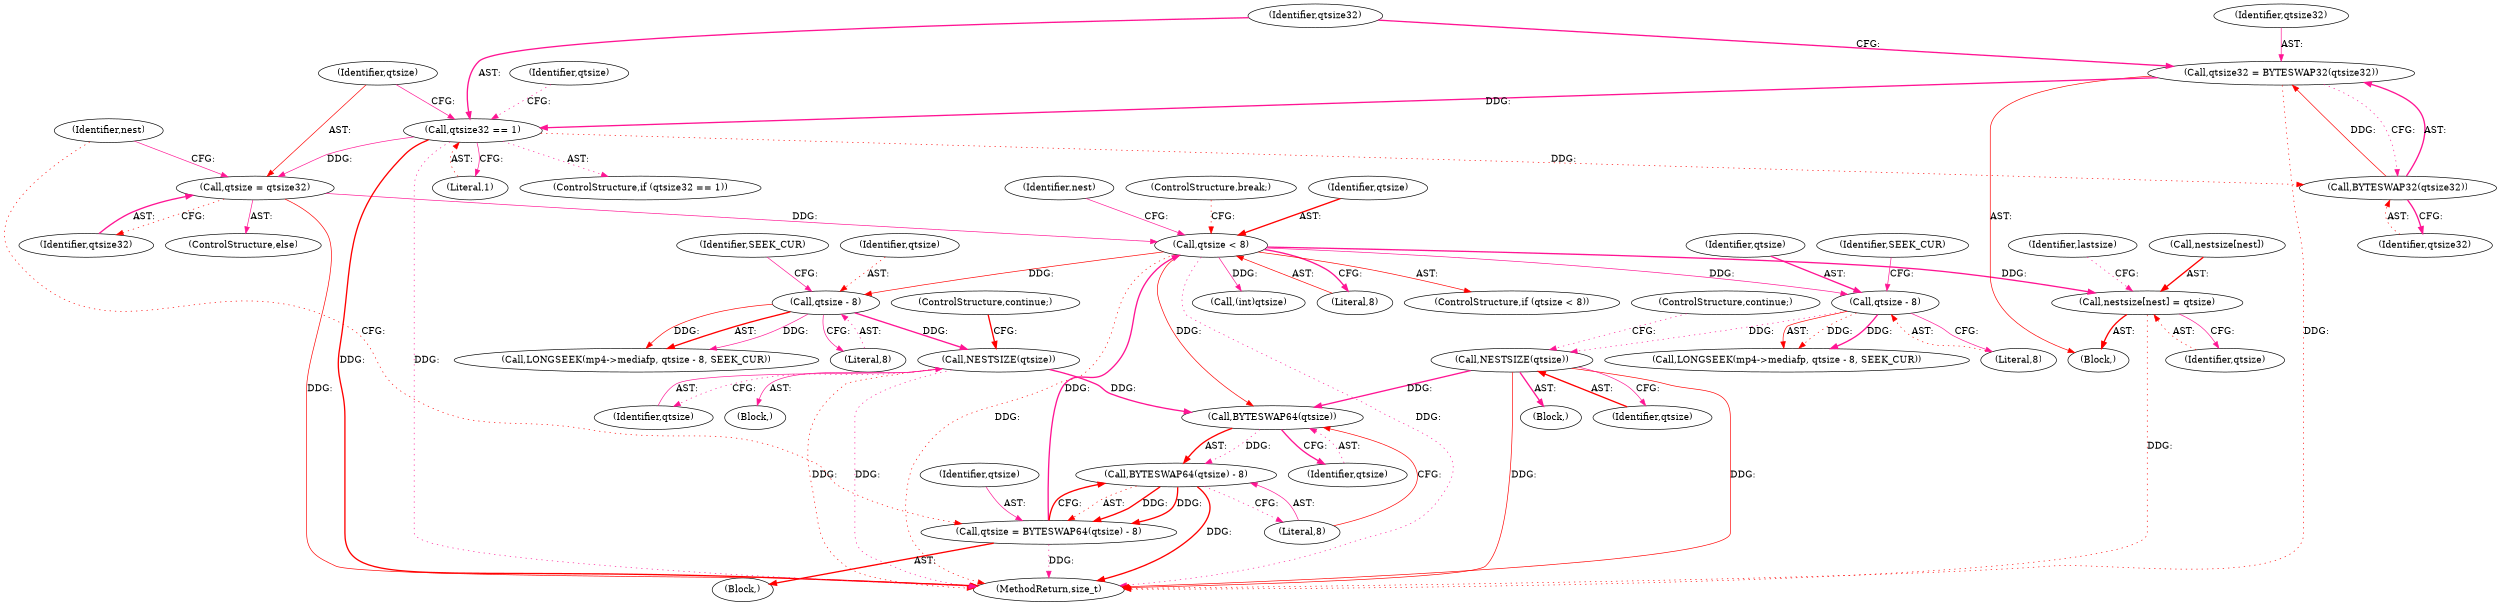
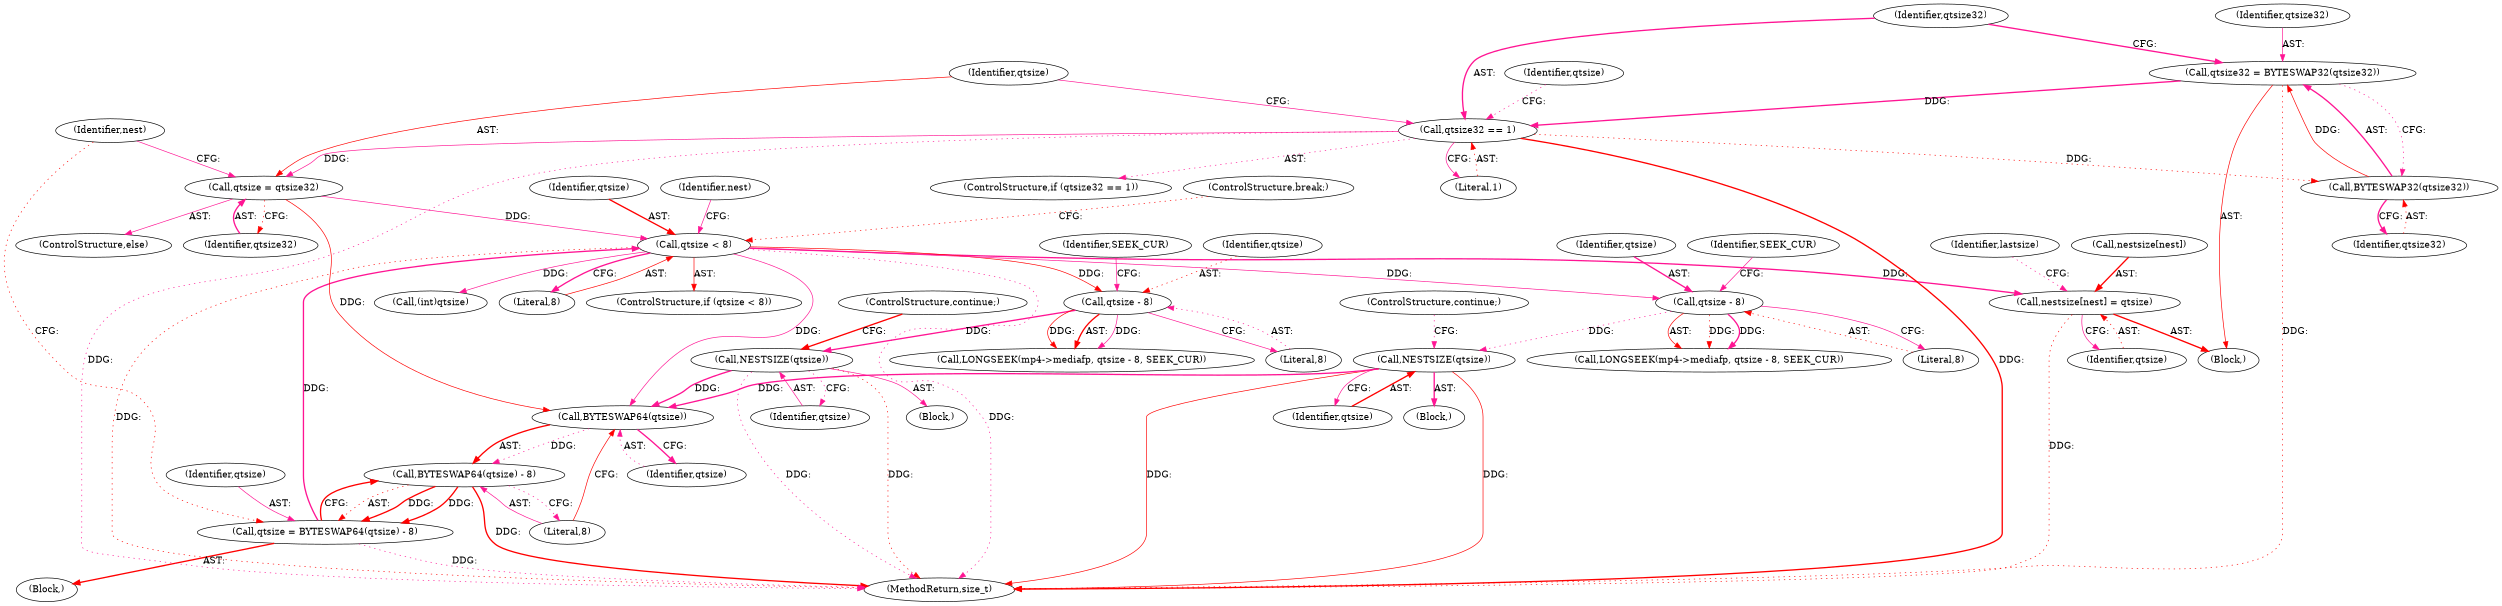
edge "(Call,qtsize < 8)" -> "(Call,BYTESWAP64(qtsize))": color red -> deeppink
edge "(Call,qtsize = qtsize32)" -> "(MethodReturn,size_t)": now "(Call,qtsize = qtsize32)" -> "(Call,BYTESWAP64(qtsize))"
